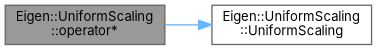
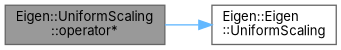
node "Eigen::UniformScaling ::UniformScaling": label "Eigen::UniformScaling ::UniformScaling" -> "Eigen::Eigen ::UniformScaling"
